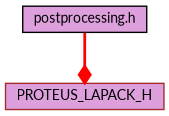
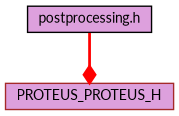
node "PROTEUS_LAPACK_H": label "PROTEUS_LAPACK_H" -> "PROTEUS_PROTEUS_H"
